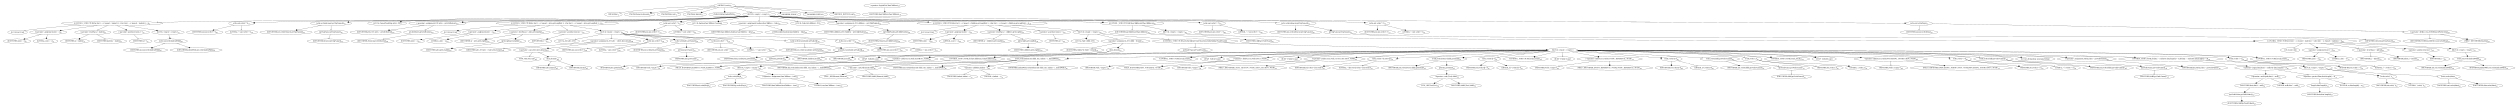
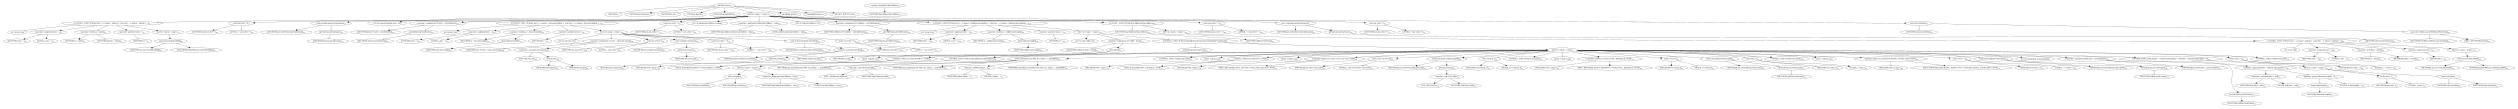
edge "(IDENTIFIER,data,data != null)" -> "(getNodeValue,getNodeValue())": now "(<operator>.assignment,String data = getNodeValue())" -> "(getNodeValue,getNodeValue())"
